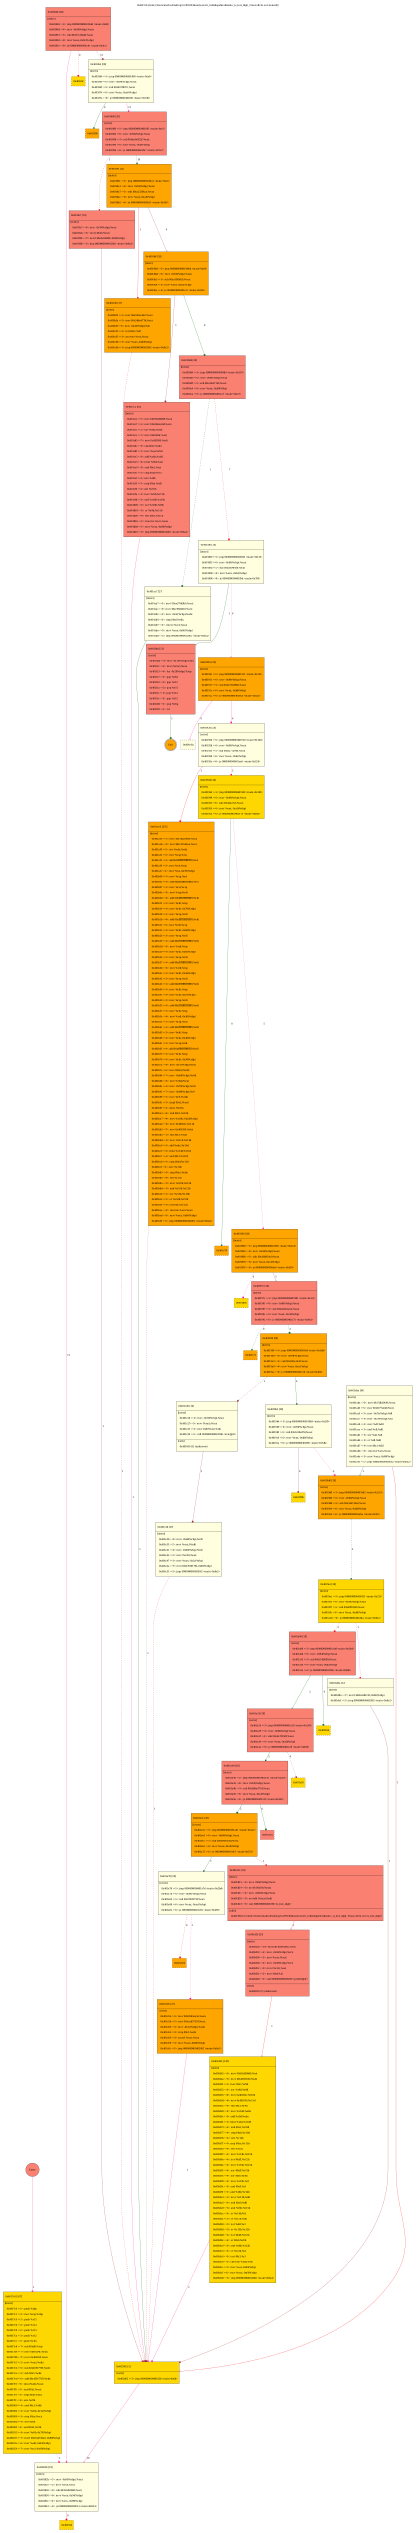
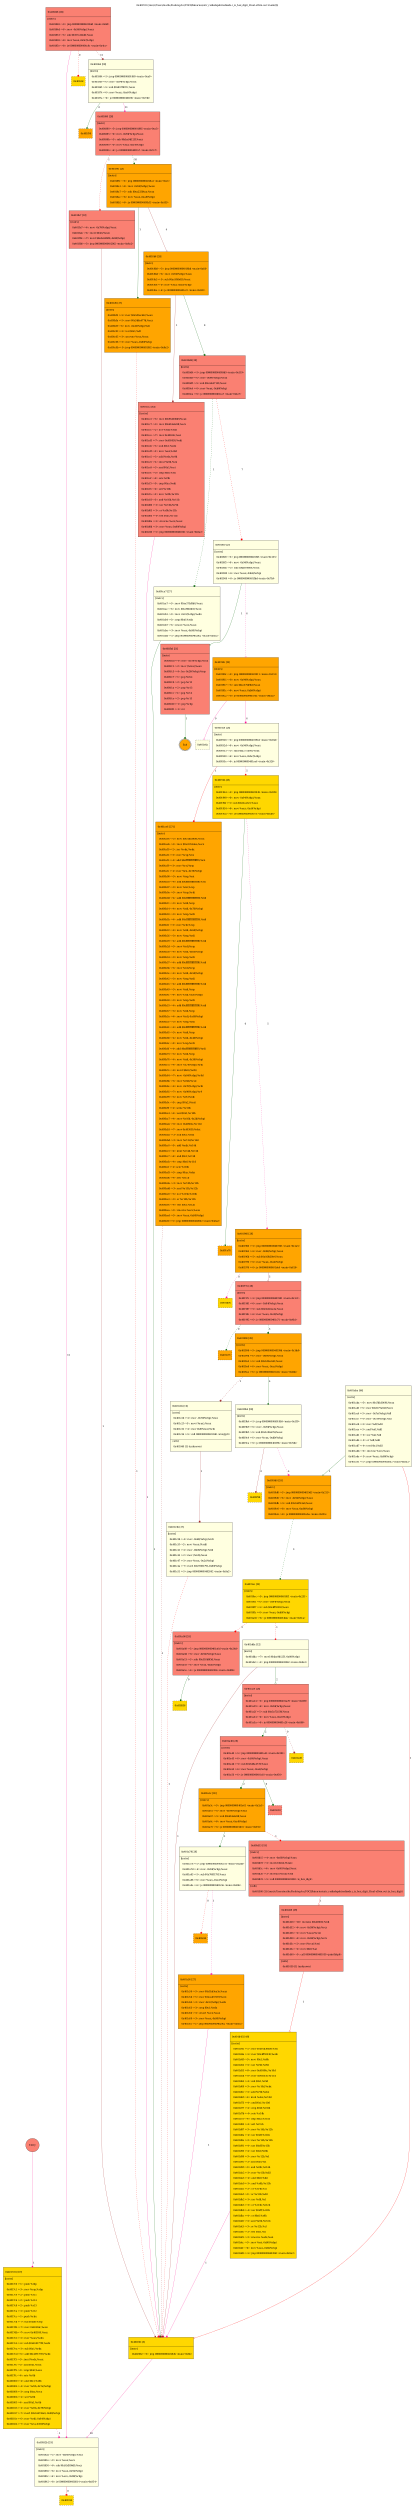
edge "0x40189c [28]" -> "0x401bf5 [27]": color red -> darkgreen
edge "0x401a08 [28]" -> "0x401a24 [28]": now "0x401dda [12]" -> "0x401a24 [28]"
